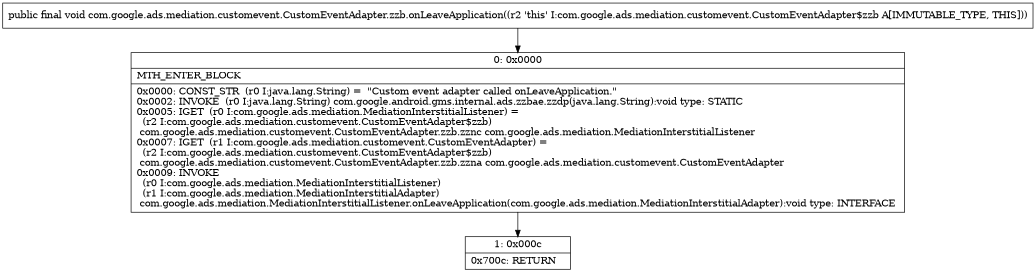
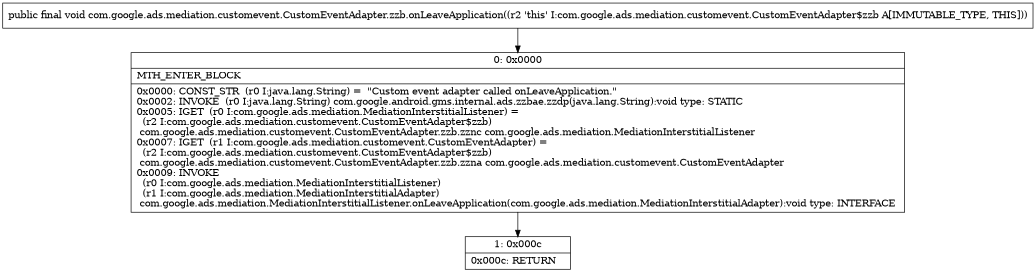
node "1: 0x000c": text "0x700c: RETURN" -> "0x000c: RETURN"
